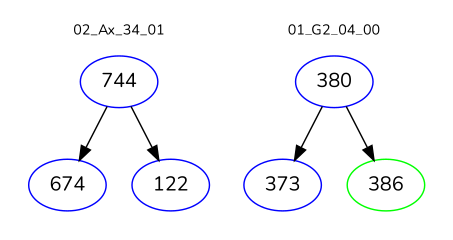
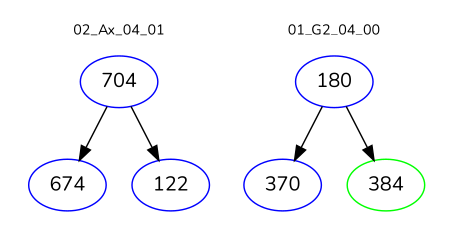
cluster "02_Ax_34_01": label "02_Ax_34_01" -> "02_Ax_04_01"
node "744": label "744" -> "704"
node "380": label "380" -> "180"
node "373": label "373" -> "370"
node "386": label "386" -> "384"
